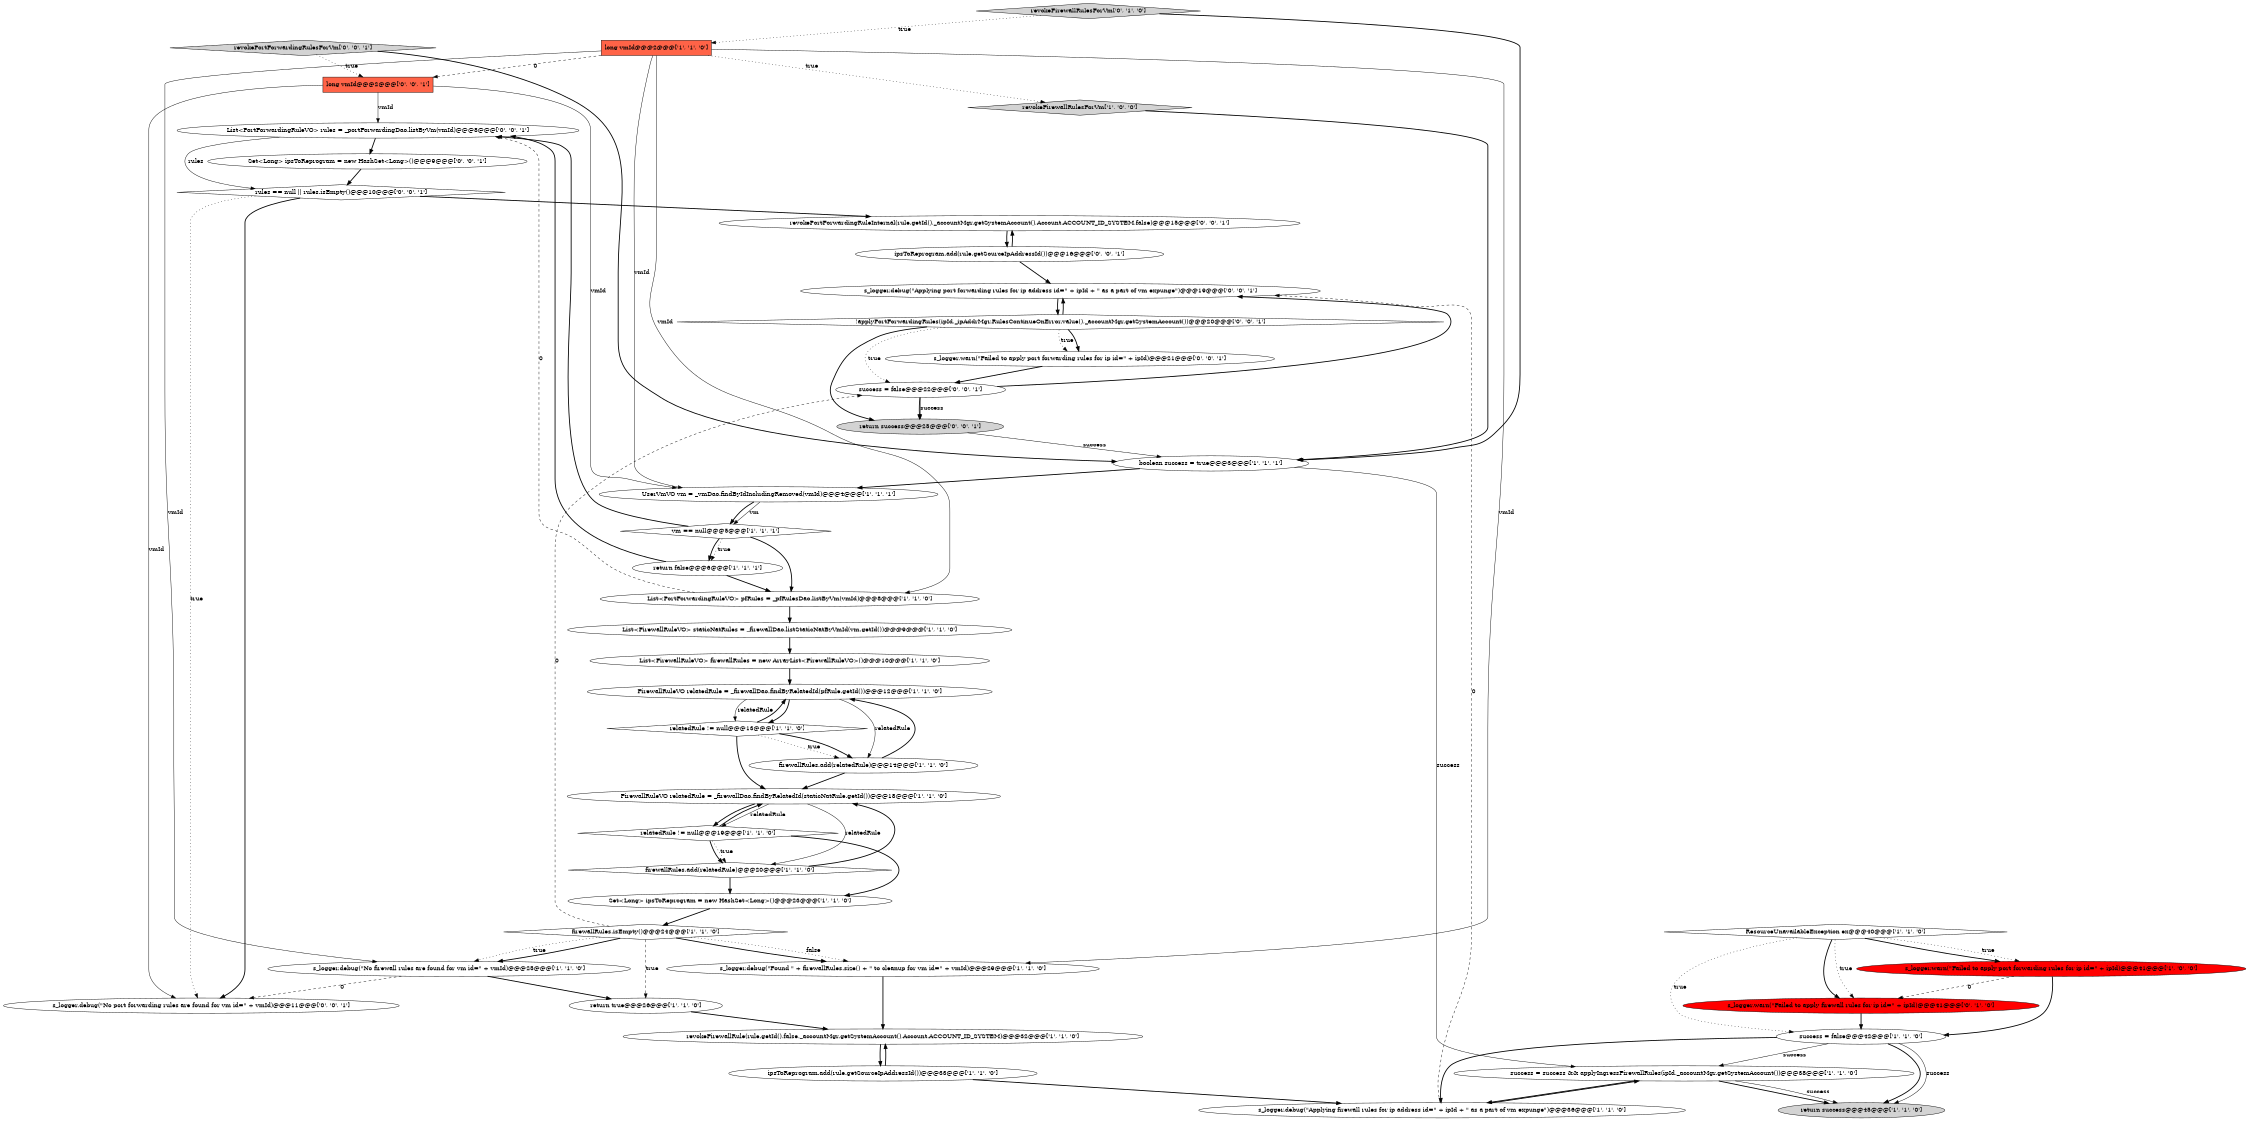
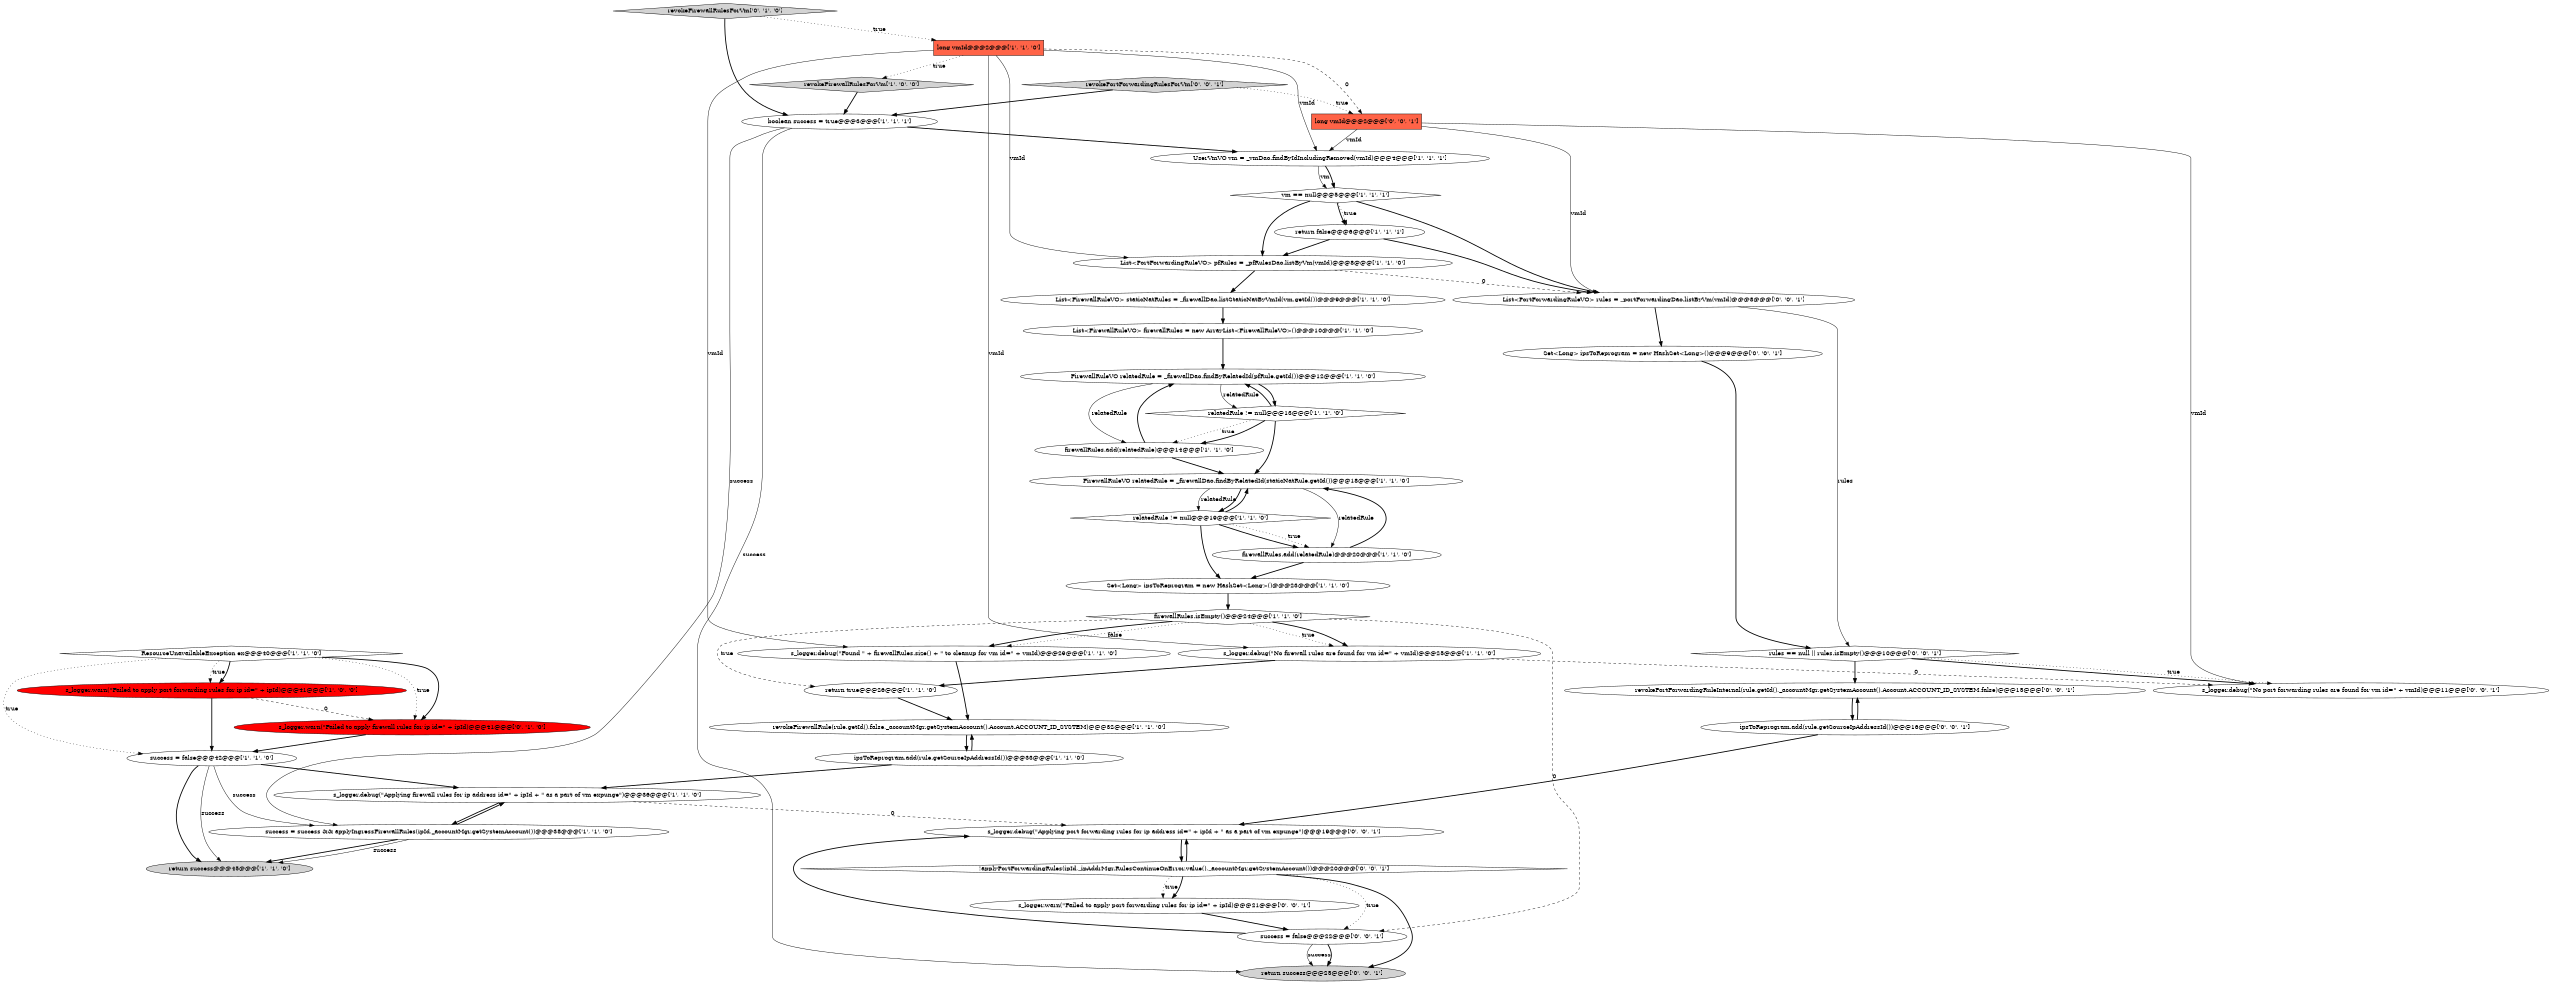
edge "return success@@@25@@@['0', '0', '1']" -> "boolean success = true@@@3@@@['1', '1', '1']": reversed
node "firewallRules.add(relatedRule)@@@20@@@['1', '1', '0']": shape diamond -> ellipse
